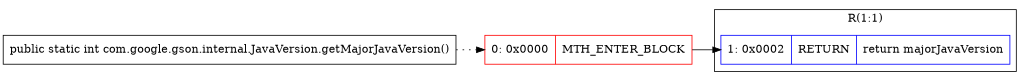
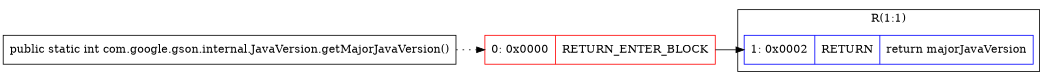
node "0: 0x0000": text "MTH_ENTER_BLOCK" -> "RETURN_ENTER_BLOCK"
